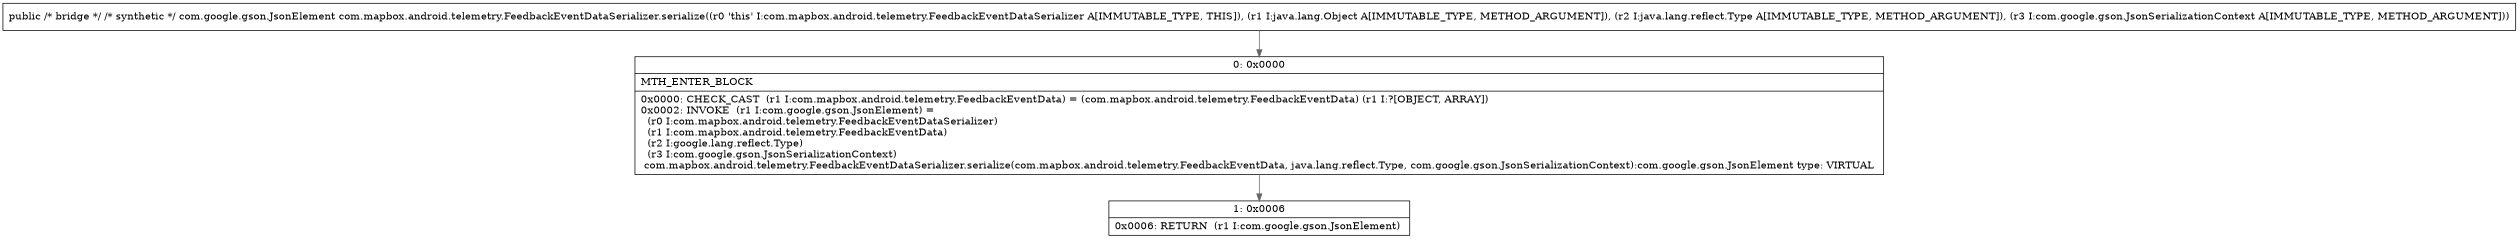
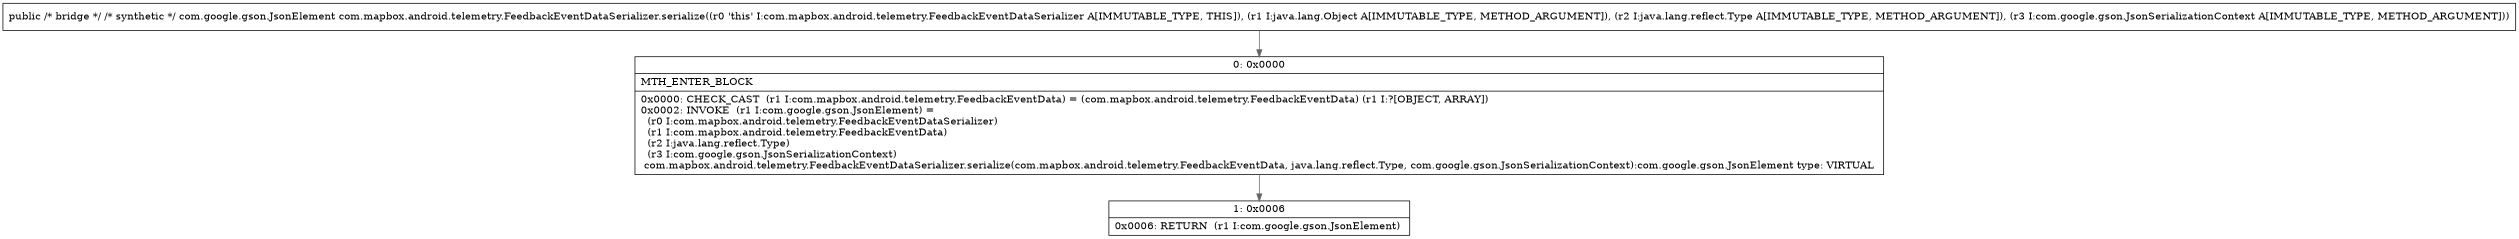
node "0: 0x0000": text "(r2 I:google.lang.reflect.Type)" -> "(r2 I:java.lang.reflect.Type)"
